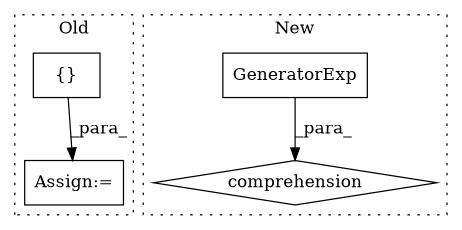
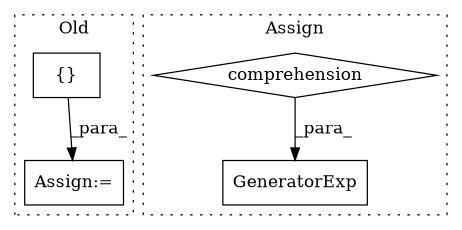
cluster "New": label "New" -> "Assign"
edge "GeneratorExp" -> "comprehension": reversed
